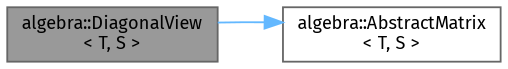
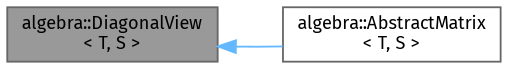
edge "algebra::DiagonalView < T, S >" -> "algebra::AbstractMatrix < T, S >": reversed
